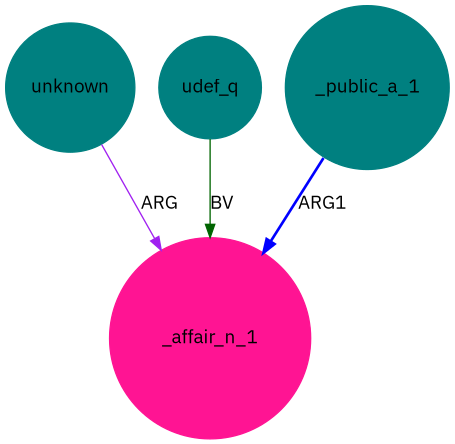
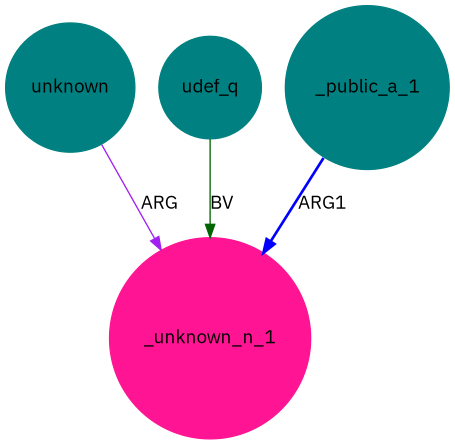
node "_affair_n_1": label "_affair_n_1" -> "_unknown_n_1"
